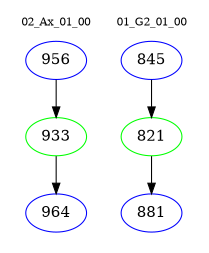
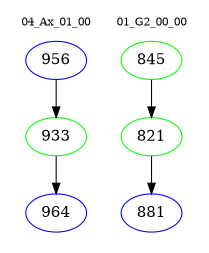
cluster "02_Ax_01_00": label "02_Ax_01_00" -> "04_Ax_01_00"
cluster "01_G2_01_00": label "01_G2_01_00" -> "01_G2_00_00"
node "845": color blue -> green
